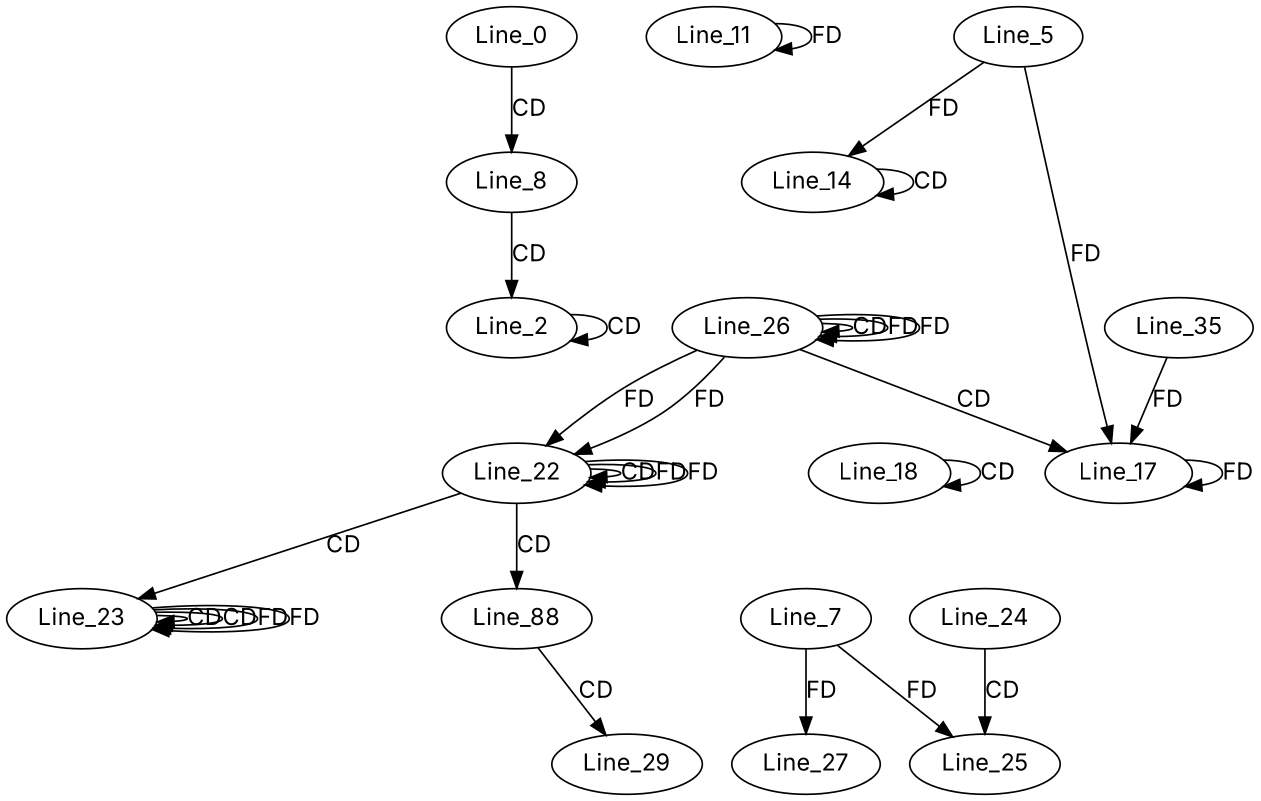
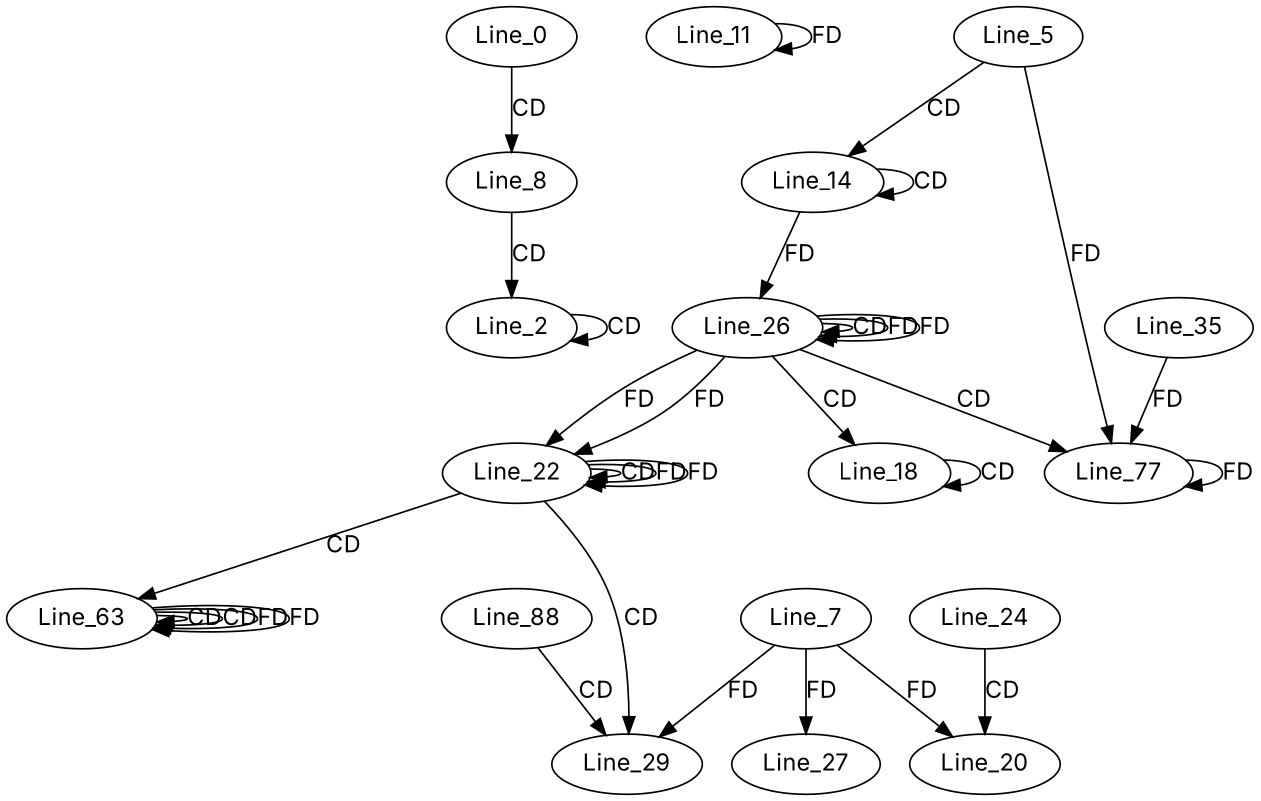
edge "Line_5" -> "Line_14": label "FD" -> "CD"
edge "Line_14" -> "Line_26": added, label "FD"
edge "Line_26" -> "Line_18": added, label "CD"
node "Line_17": label "Line_17" -> "Line_77"
edge "Line_22" -> "Line_88": now "Line_22" -> "Line_29"
node "Line_23": label "Line_23" -> "Line_63"
edge "Line_7" -> "Line_29": added, label "FD"
node "Line_25": label "Line_25" -> "Line_20"
